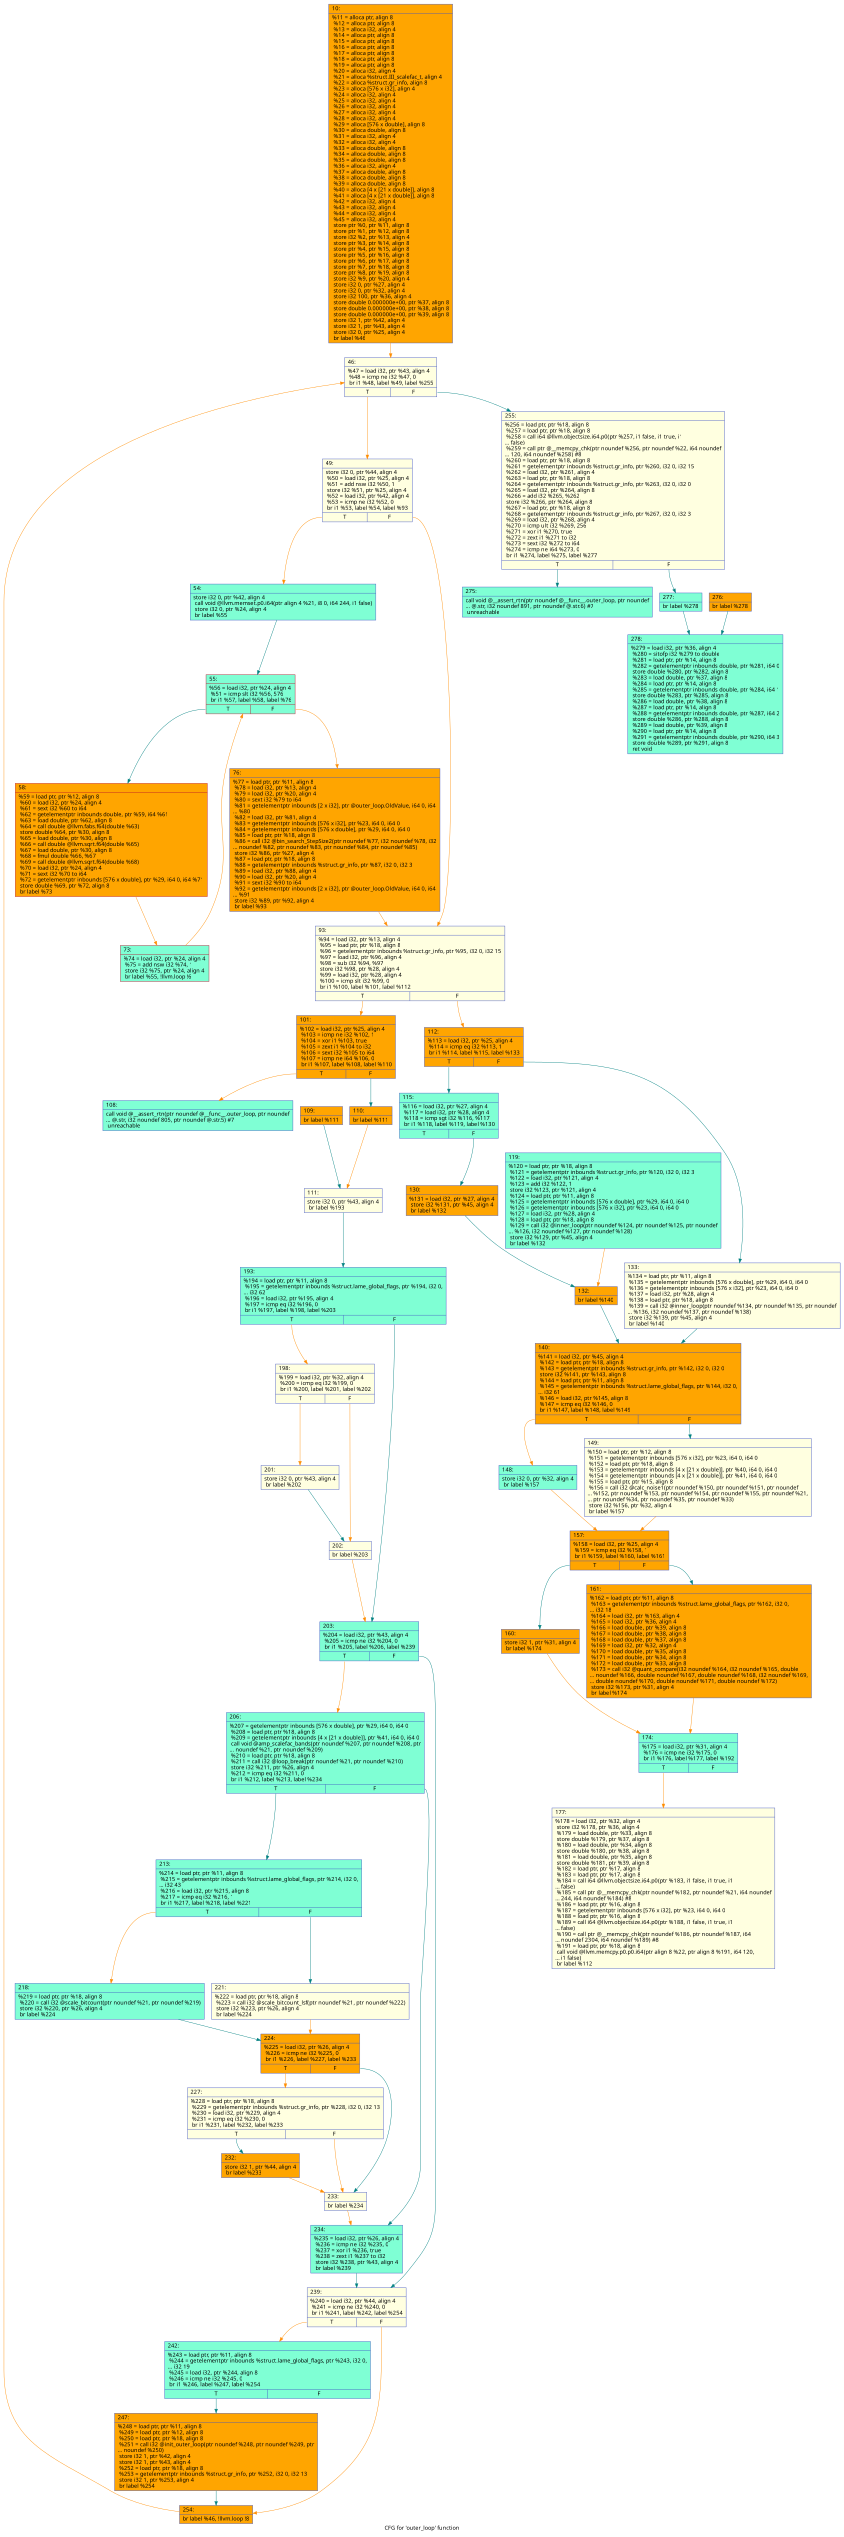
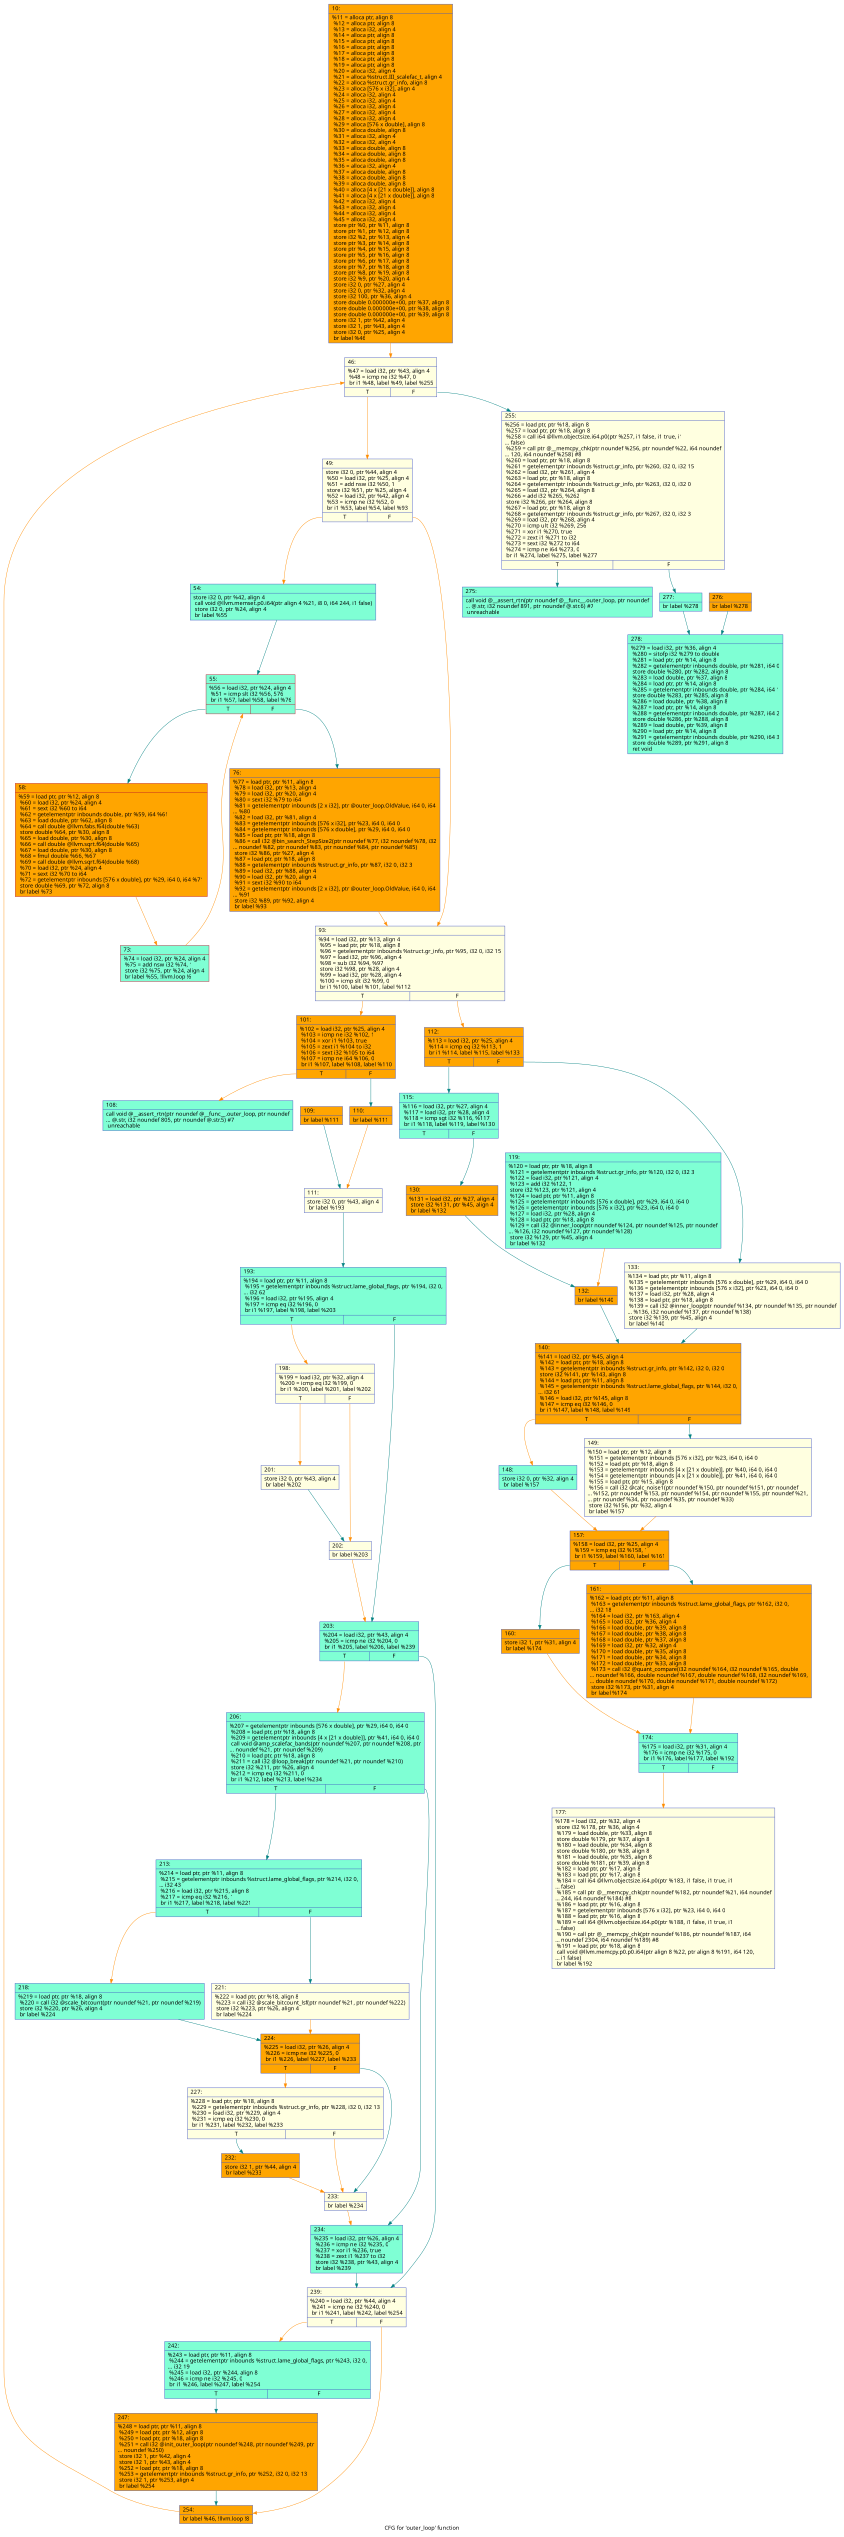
edge "55:" -> "76:": color darkorange -> teal
node "177:": text "br label %112" -> "br label %192"
